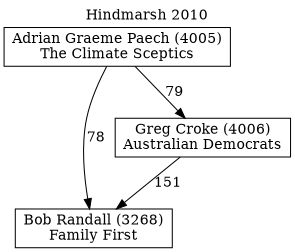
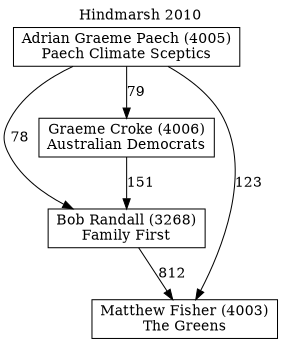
node "Adrian Graeme Paech (4005) The Climate Sceptics": label "Adrian Graeme Paech (4005) The Climate Sceptics" -> "Adrian Graeme Paech (4005) Paech Climate Sceptics"
node "Greg Croke (4006) Australian Democrats": label "Greg Croke (4006) Australian Democrats" -> "Graeme Croke (4006) Australian Democrats"
node "Matthew Fisher (4003) The Greens": added
